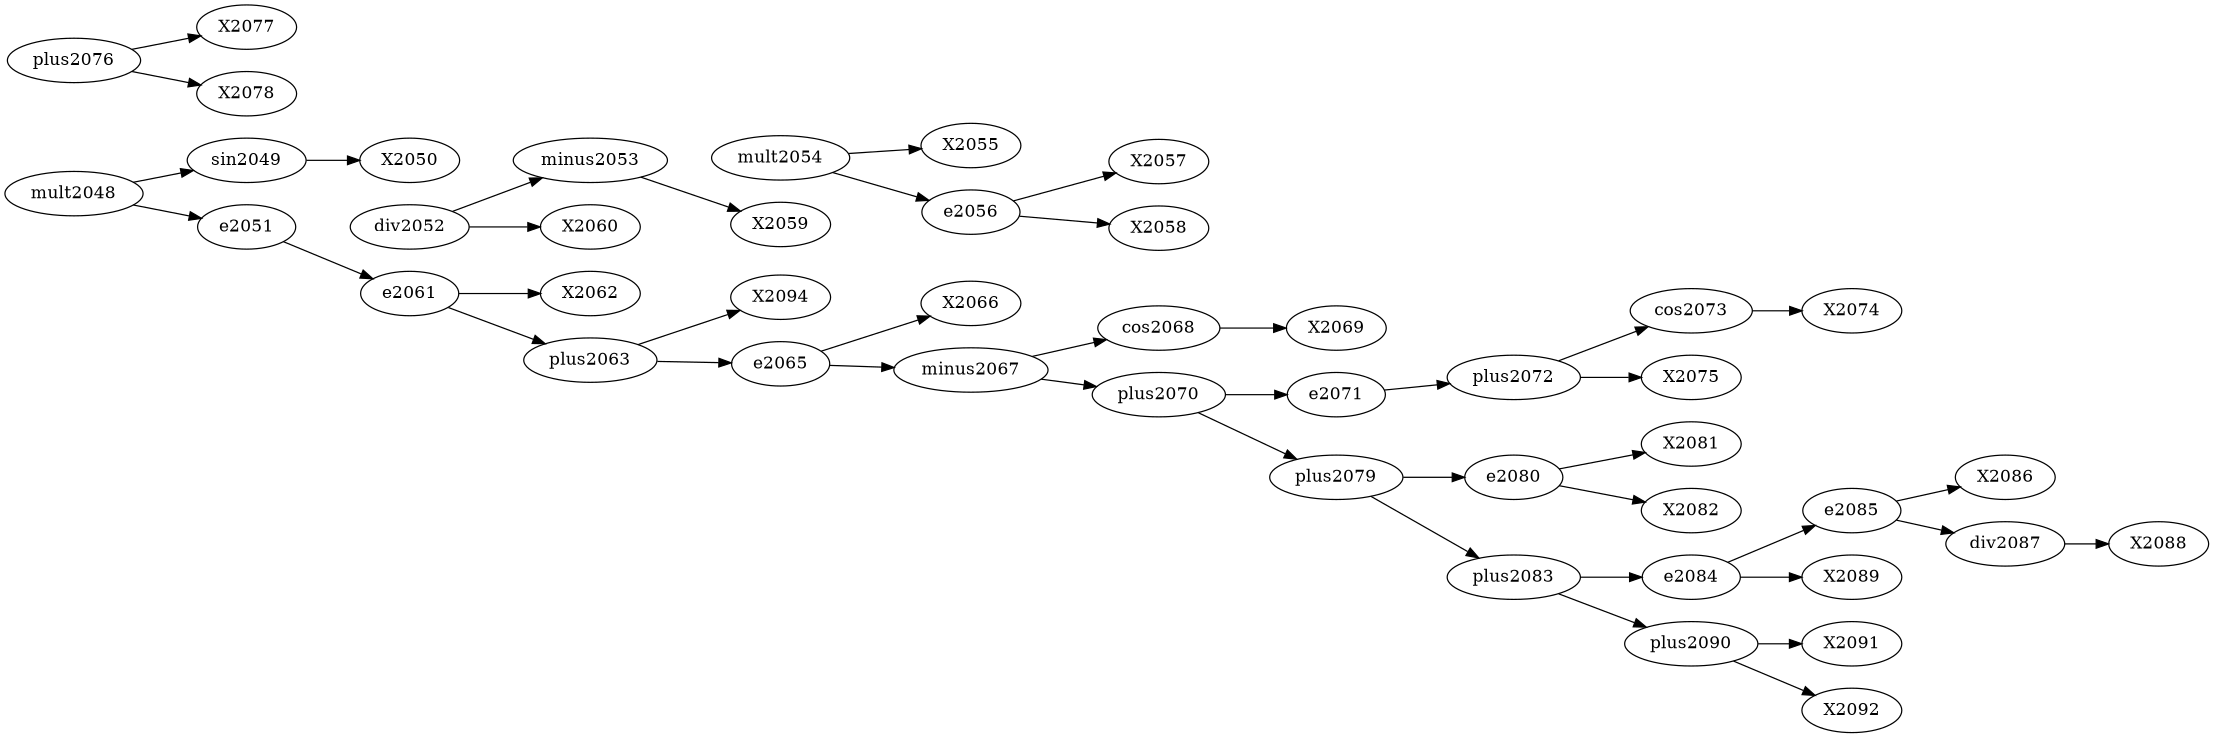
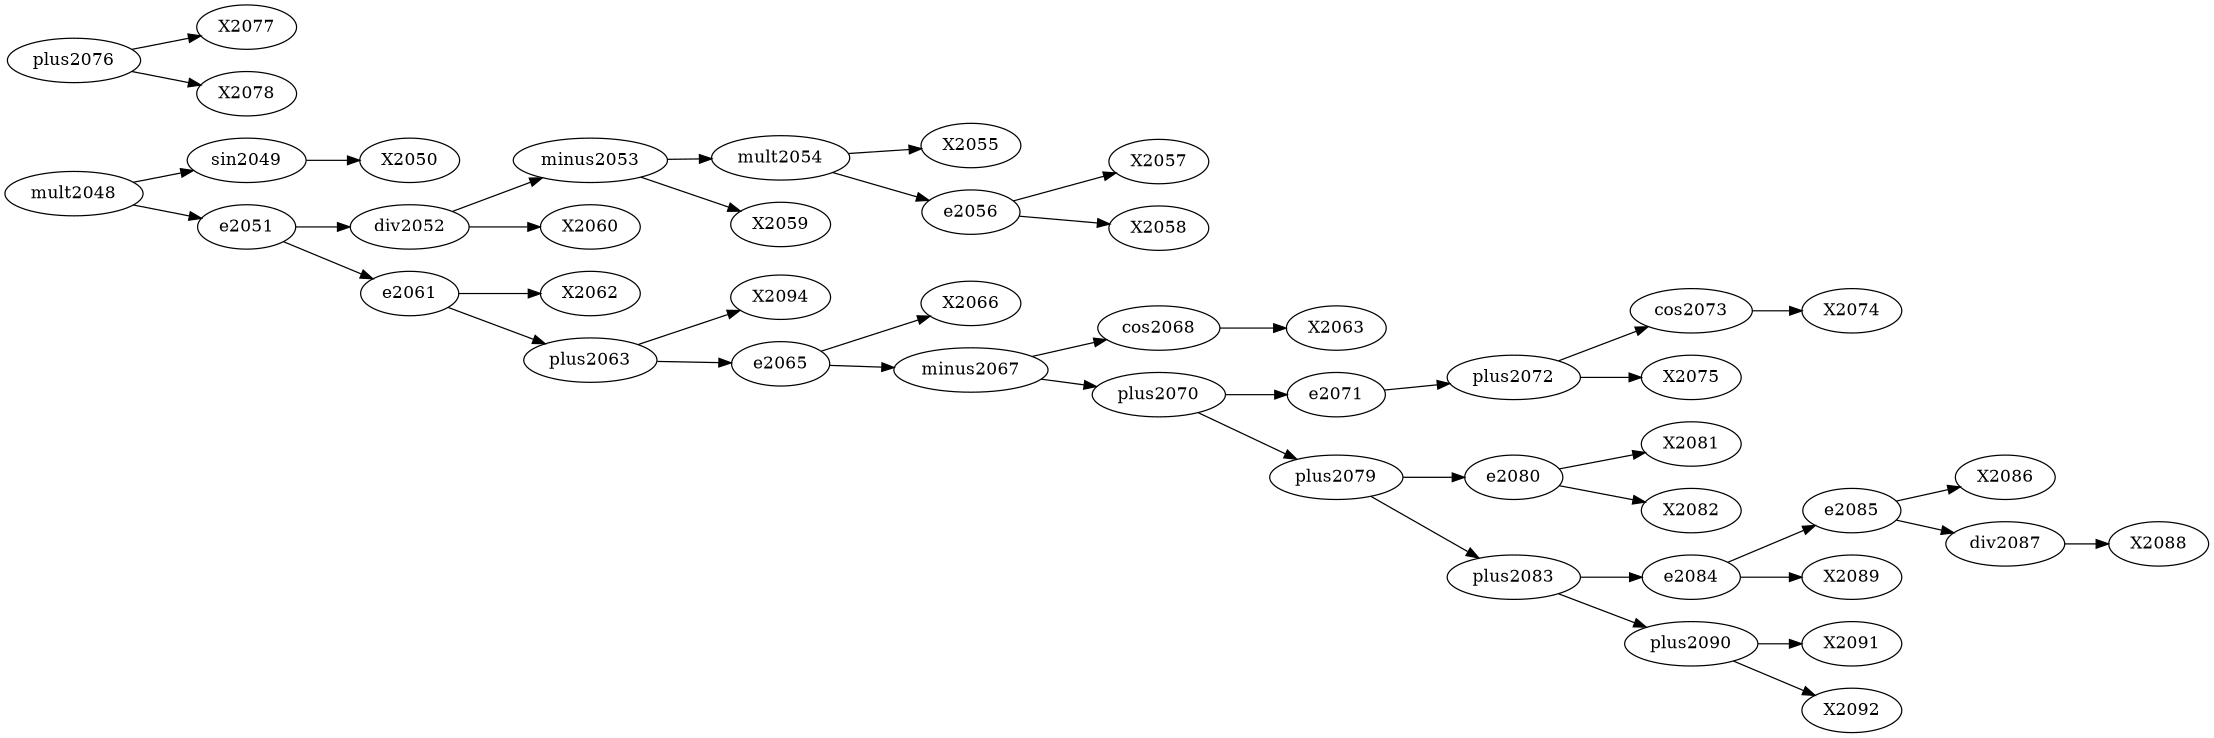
edge "minus2053" -> "mult2054": added
edge "e2051" -> "div2052": added
node "X2069": label "X2069" -> "X2063"
